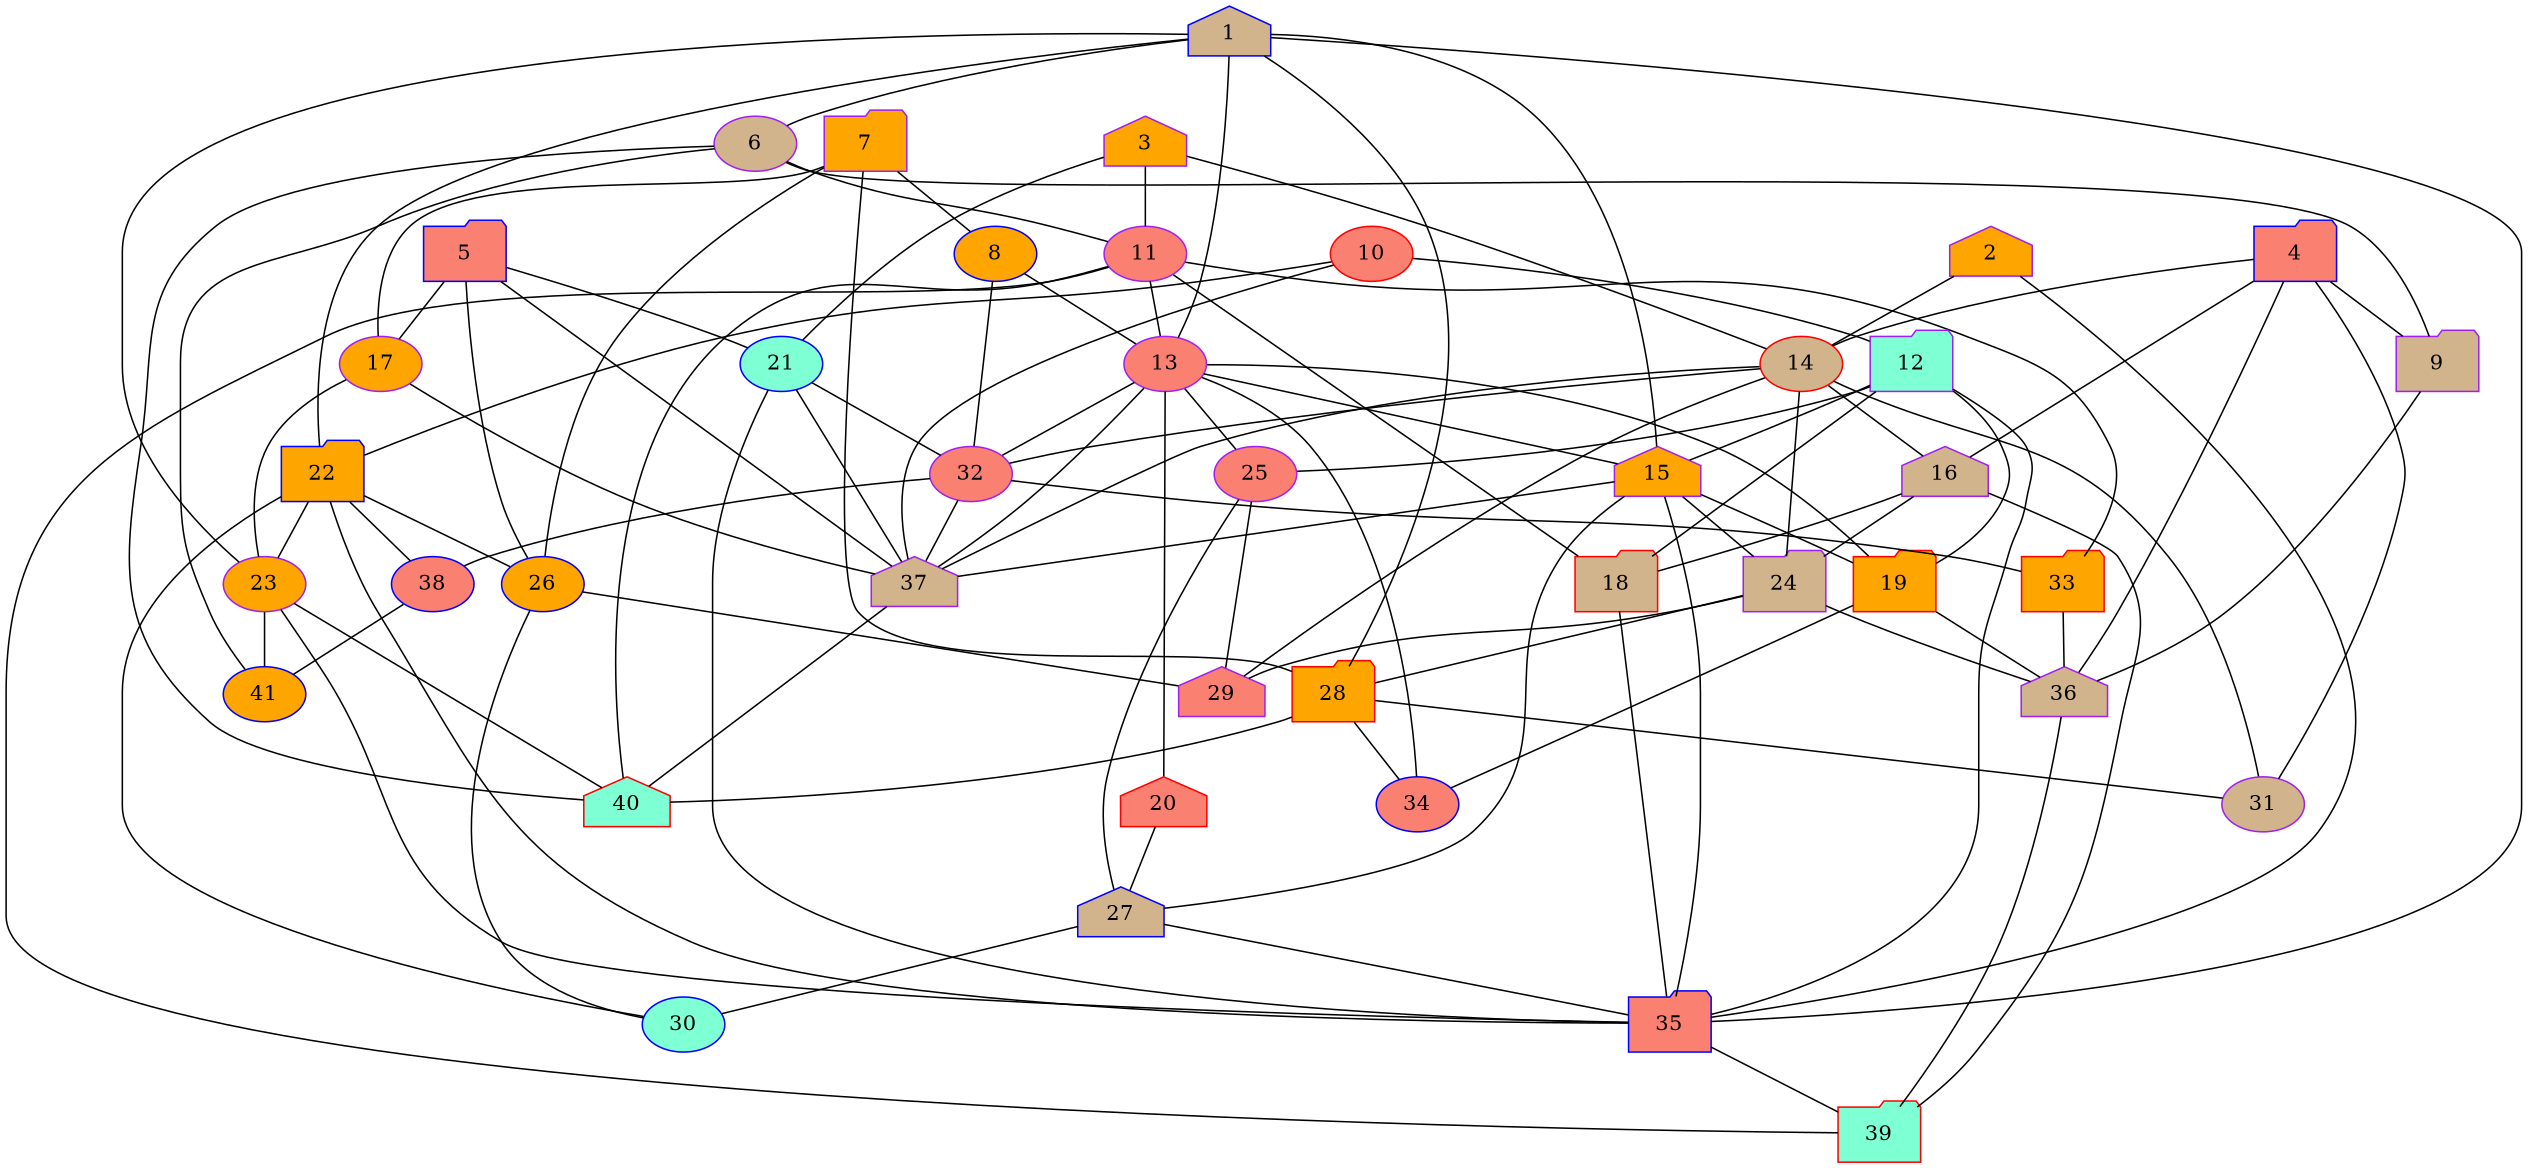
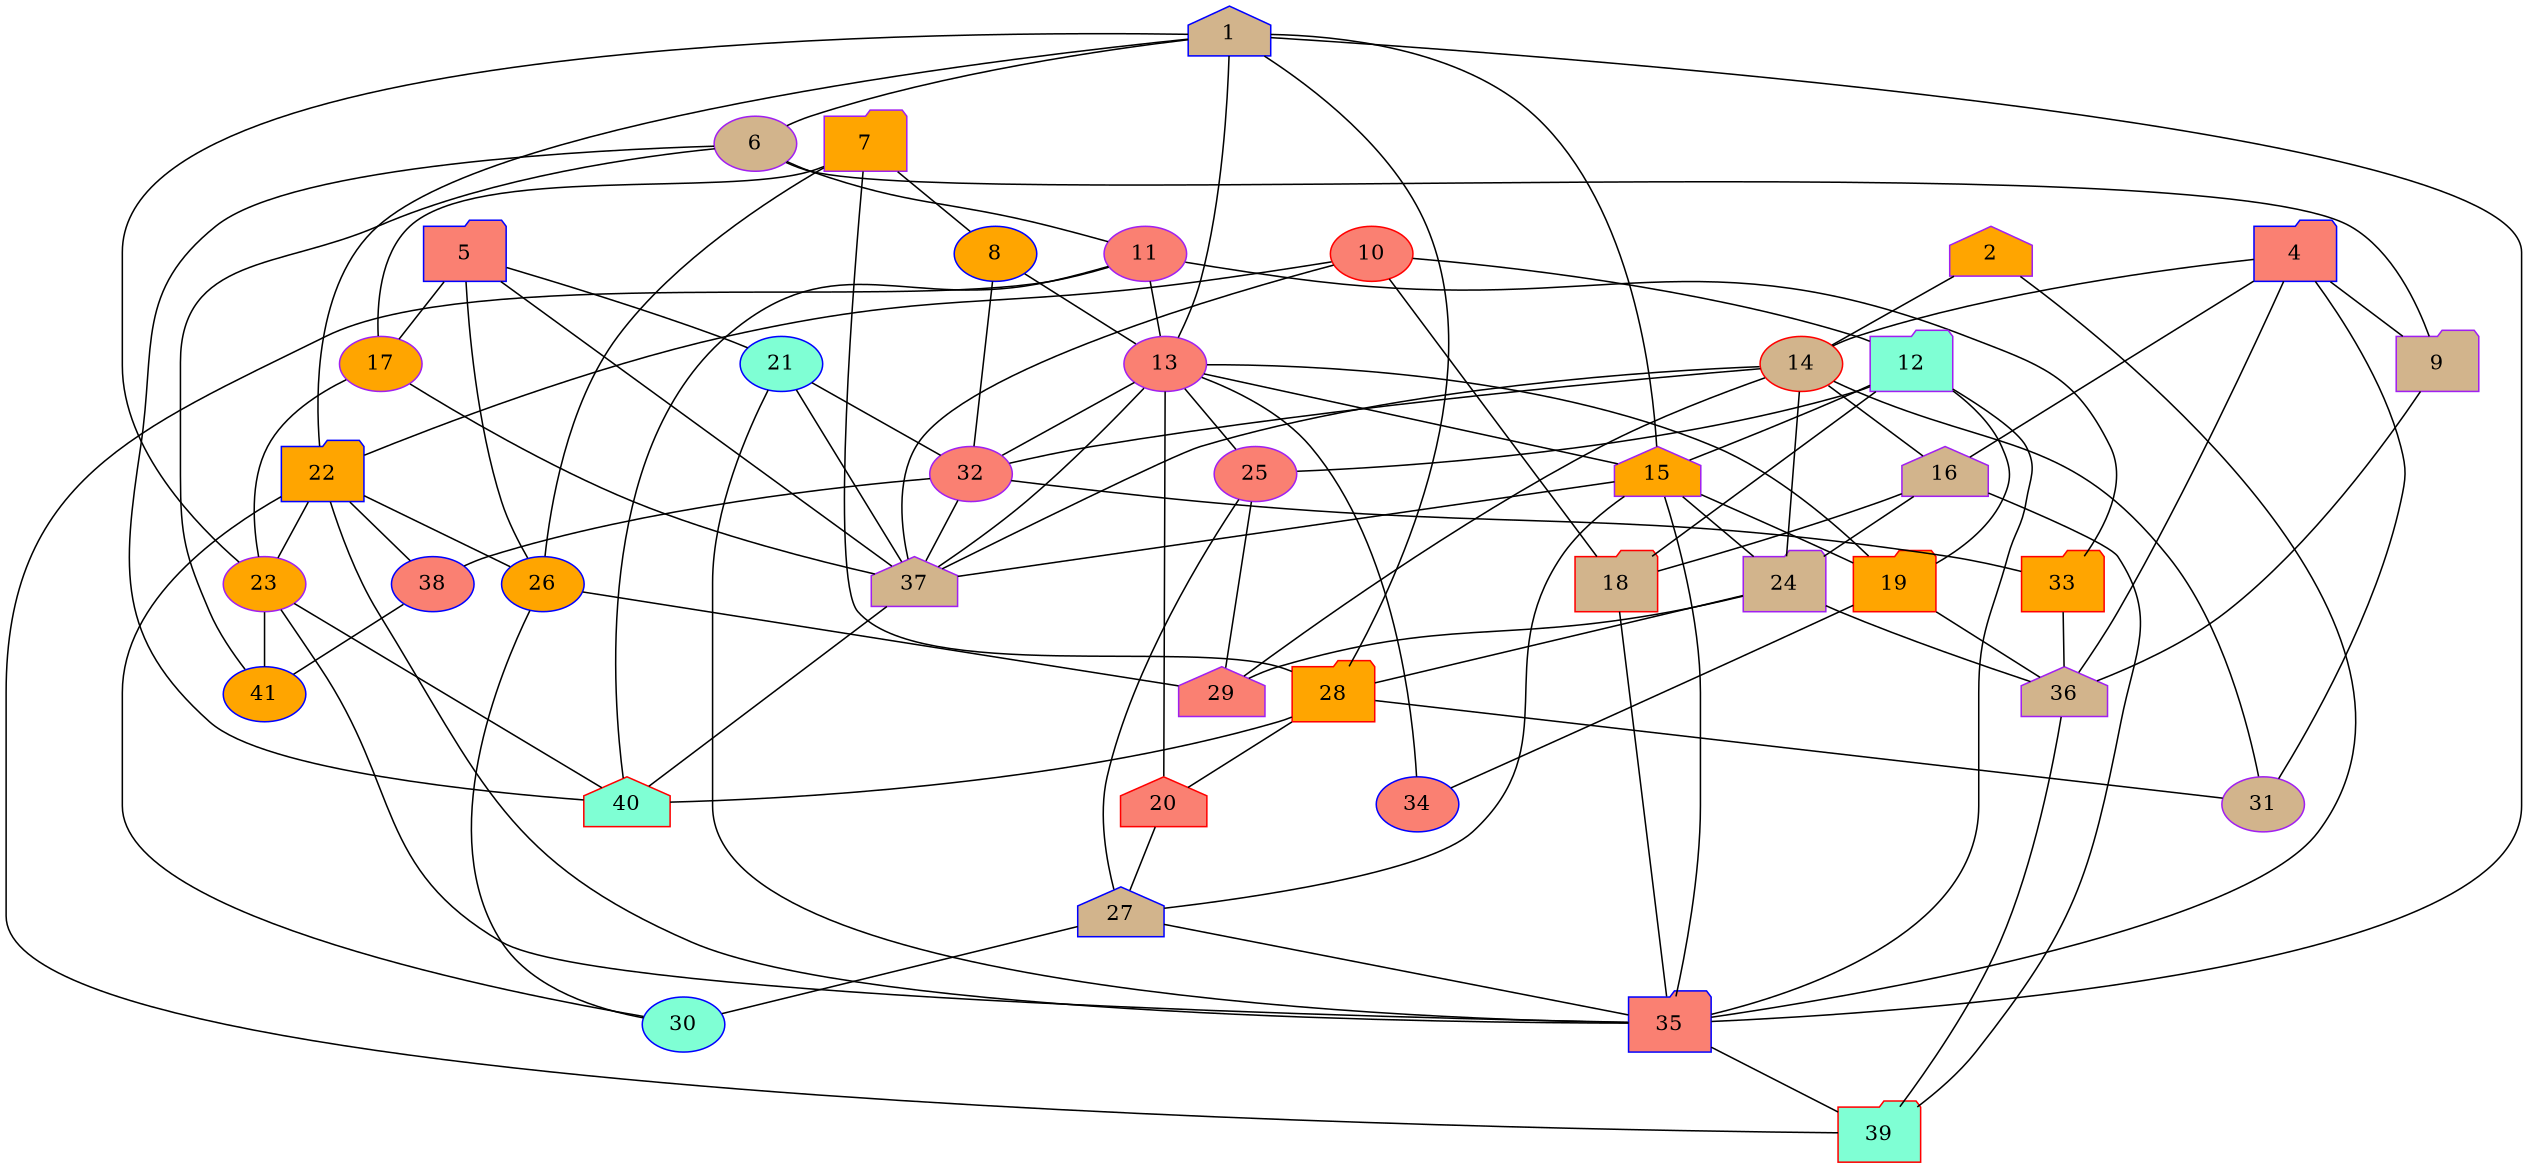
node "3": removed
edge "11" -- "18": now "10" -- "18"
edge "28" -- "34": now "28" -- "20"
